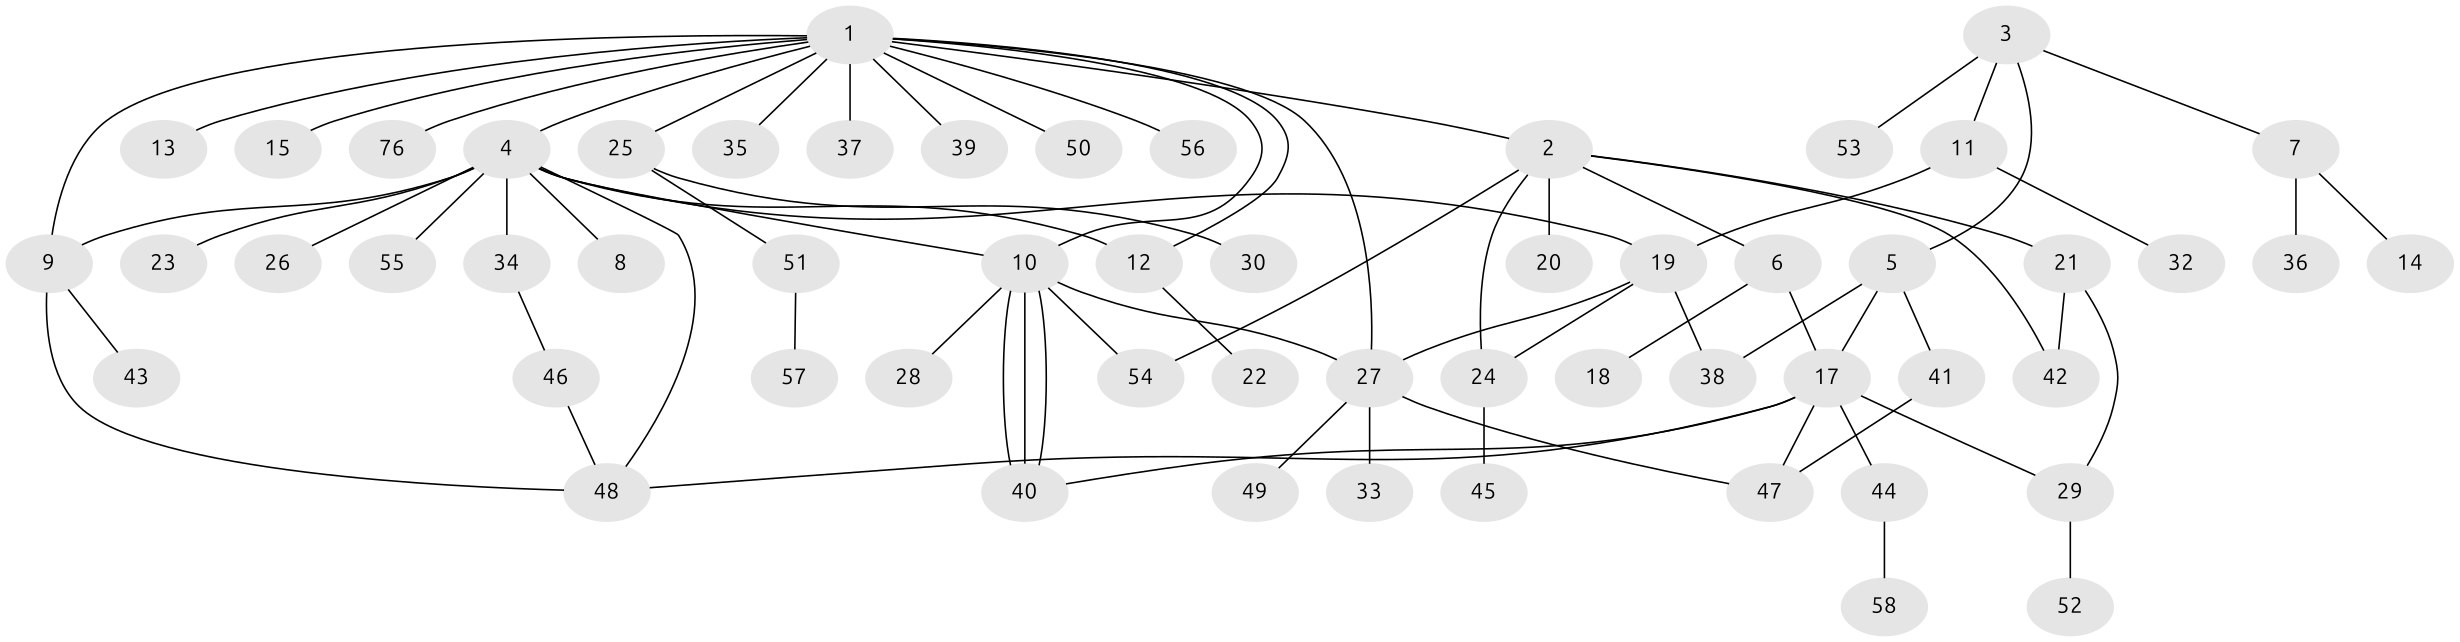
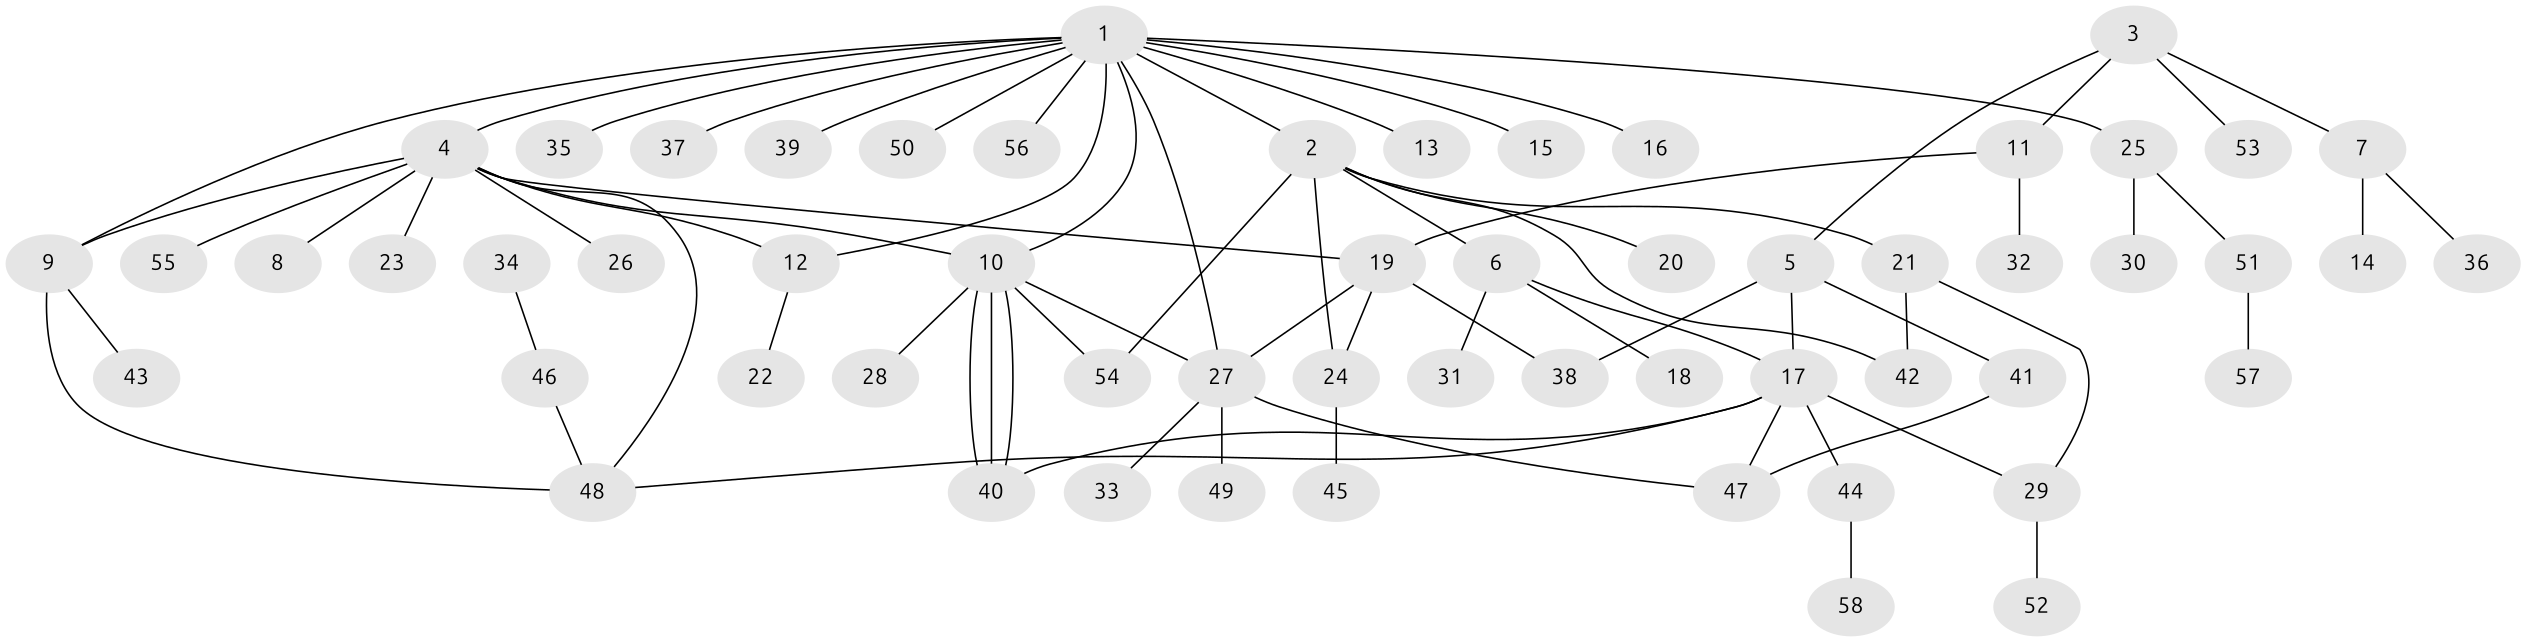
node "76": label "76" -> "16"
edge "4" -- "34": removed
node "31": added
